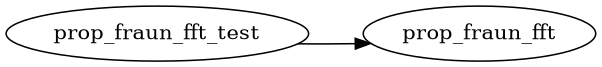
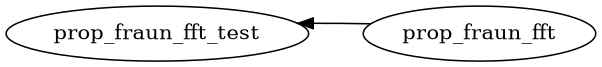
edge "prop_fraun_fft_test" -> "prop_fraun_fft": reversed
